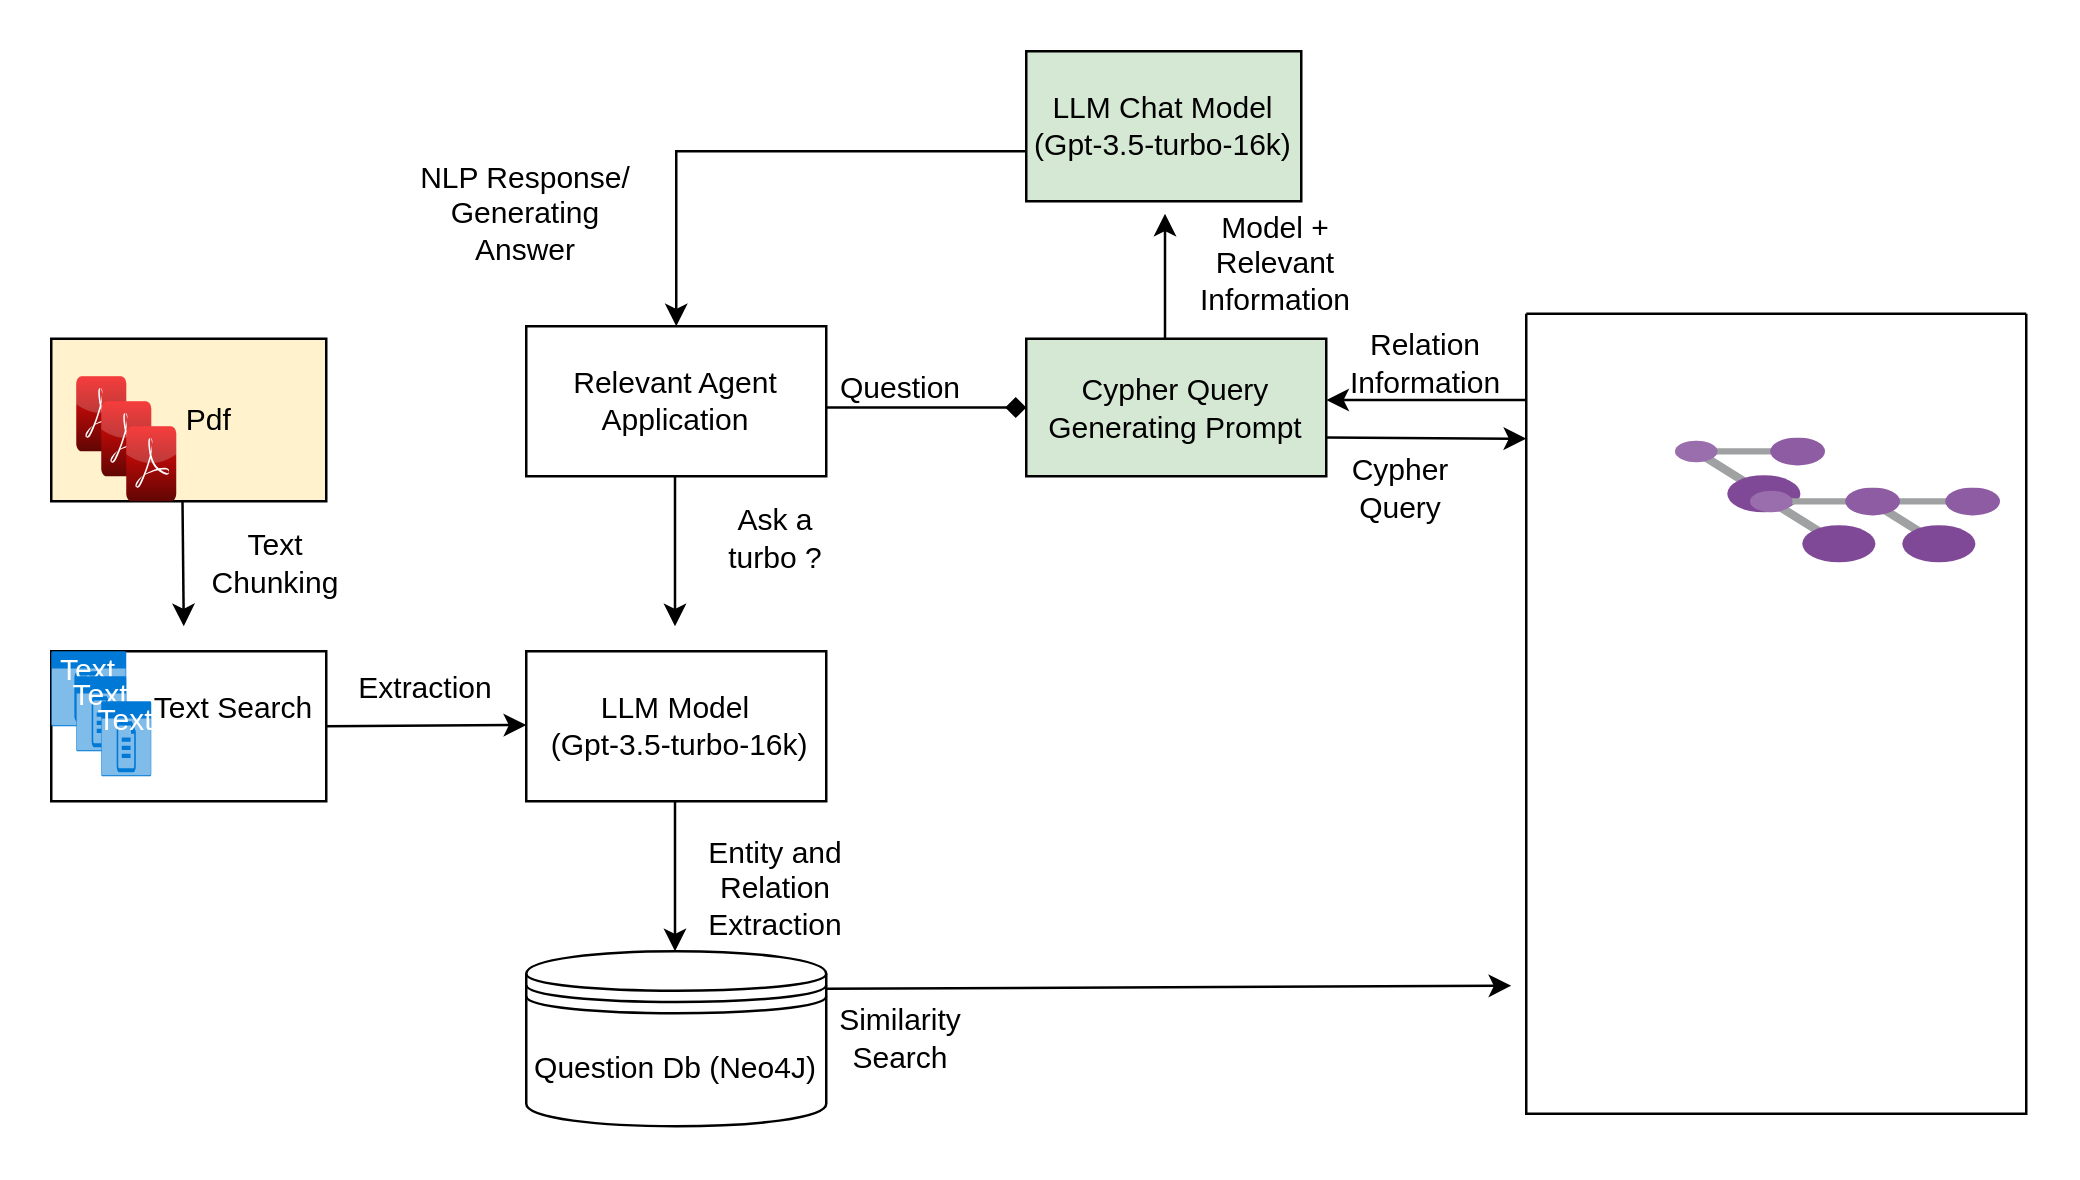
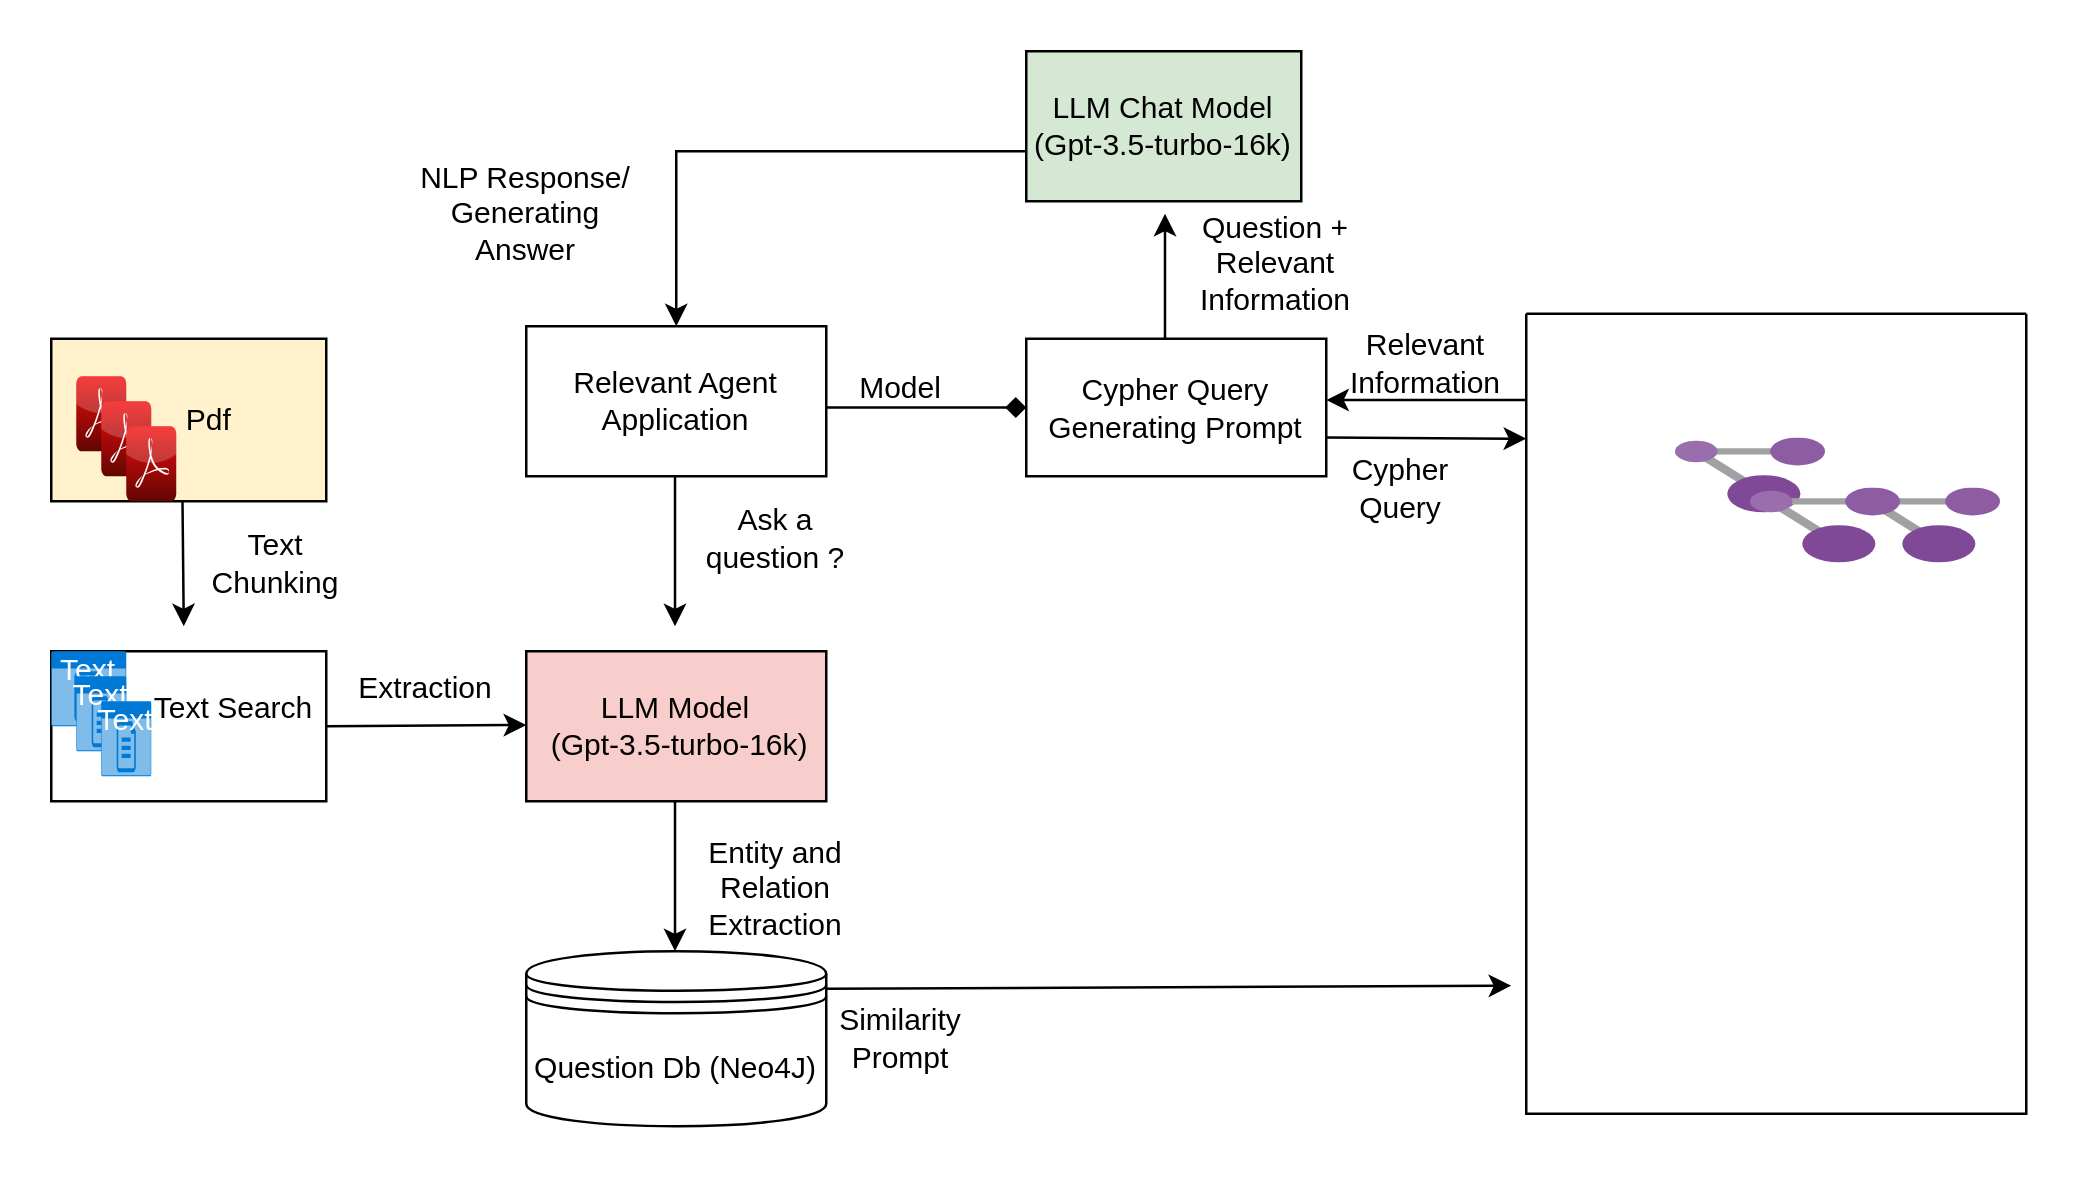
node "Model + Relevant Information": label "Model + Relevant Information" -> "Question + Relevant Information"
node "Relation Information": label "Relation Information" -> "Relevant Information"
node "Question": label "Question" -> "Model"
node "Cypher Query Generating Prompt": fillcolor #d5e8d4 -> #ffffff
node "Ask a turbo ?": label "Ask a turbo ?" -> "Ask a question ?"
node "LLM Model (Gpt-3.5-turbo-16k)": fillcolor #ffffff -> #f8cecc
node "Similarity Search": label "Similarity Search" -> "Similarity Prompt"
